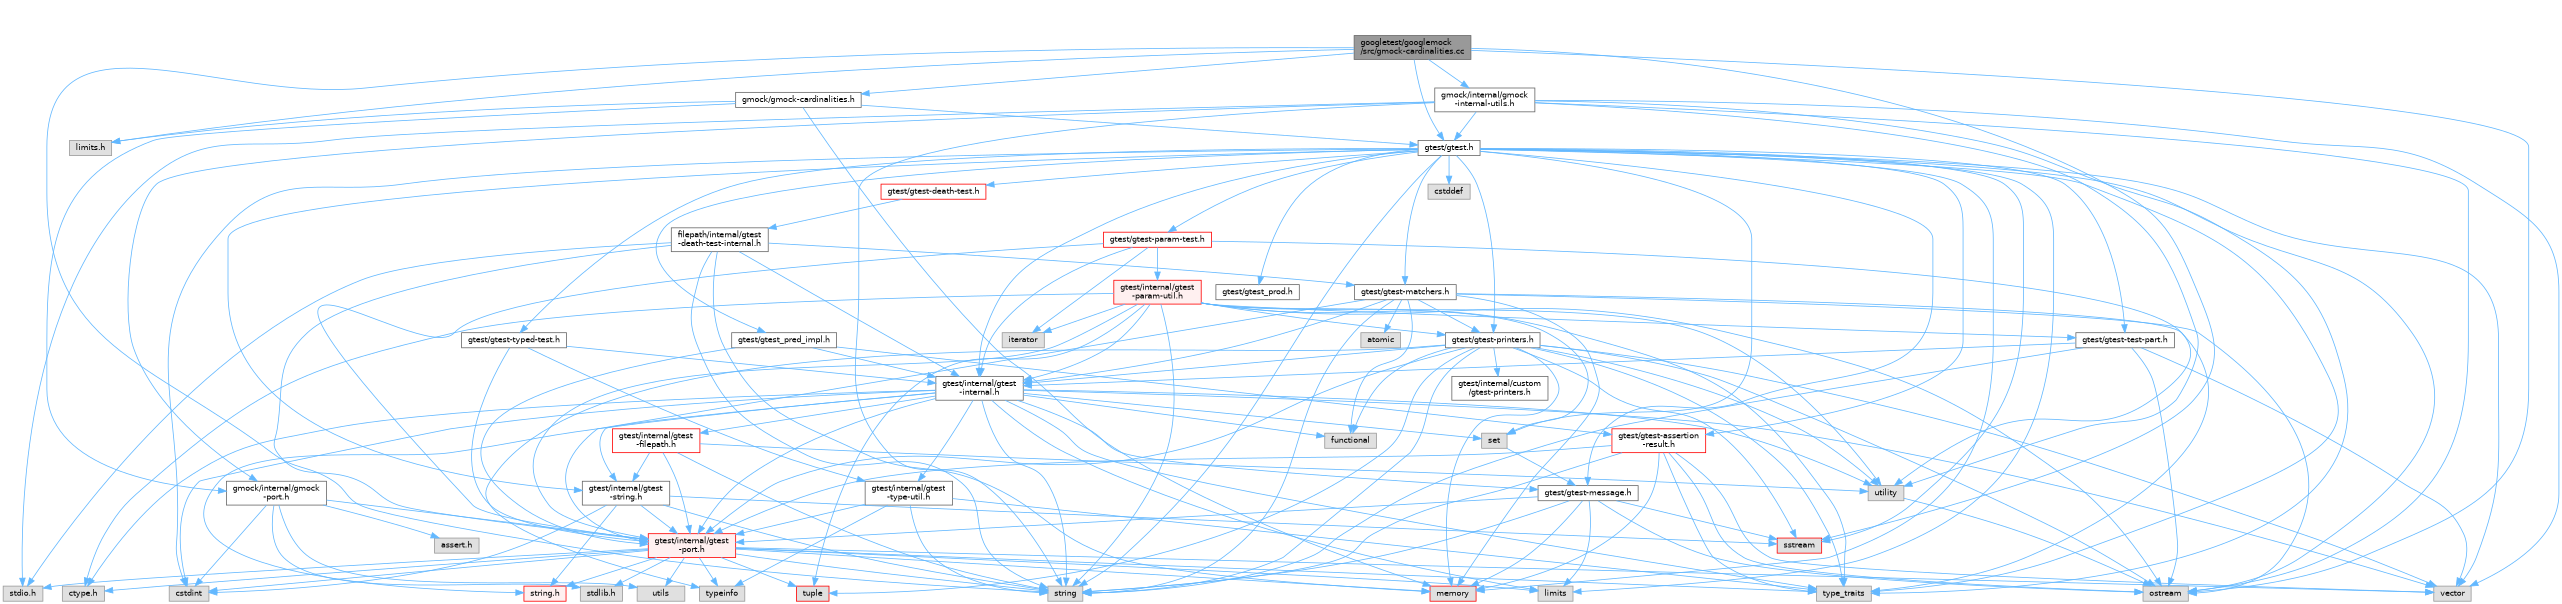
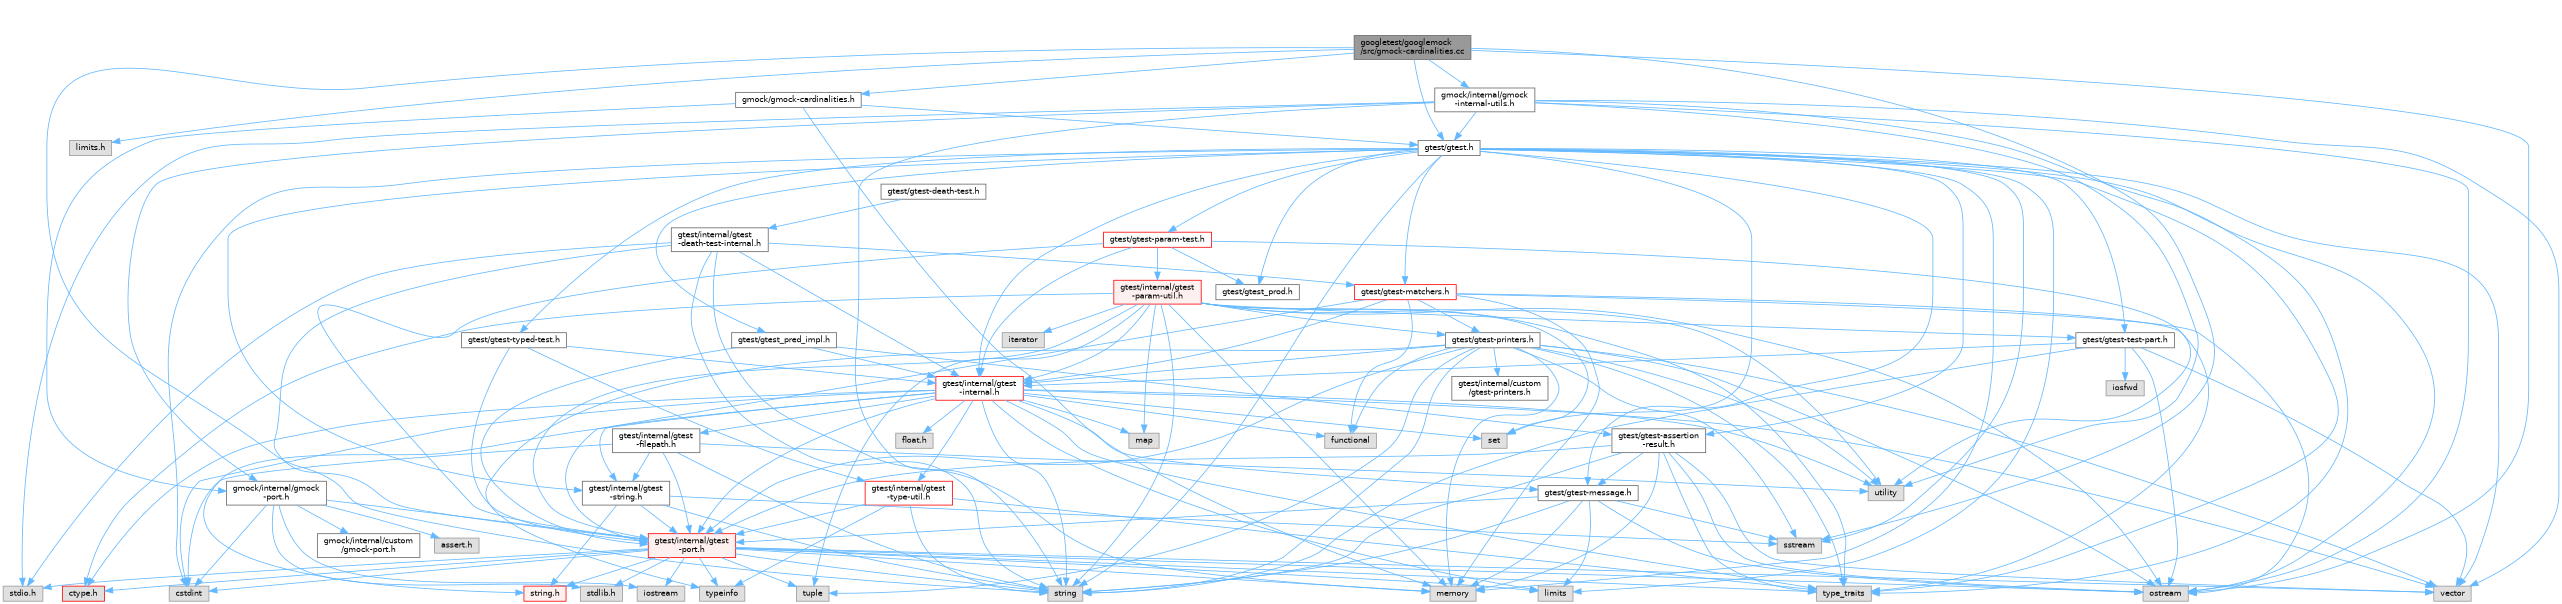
edge "gmock/gmock-cardinalities.h" -> "limits.h": removed
edge "gtest/gtest.h" -> "gtest/gtest-death-test.h": removed
node "gtest/gtest-death-test.h": color red -> grey40
node "cstddef": removed
edge "gtest/gtest.h" -> "gtest/gtest-printers.h": removed
node "filepath/internal/gtest -death-test-internal.h": label "filepath/internal/gtest -death-test-internal.h" -> "gtest/internal/gtest -death-test-internal.h"
edge "gtest/gtest-param-test.h" -> "iterator": now "gtest/gtest-param-test.h" -> "gtest/gtest_prod.h"
node "gtest/gtest-matchers.h": color grey40 -> red
node "atomic": removed
node "gtest/internal/gtest -internal.h": color grey40 -> red
node "iosfwd": added
node "gtest/internal/gtest -filepath.h": color red -> grey40
node "float.h": added
node "map": added
node "gtest/gtest-assertion -result.h": color red -> grey40
edge "gtest/internal/gtest -param-util.h" -> "memory": added
edge "set" -> "gtest/gtest-message.h": now "gtest/gtest-assertion -result.h" -> "gtest/gtest-message.h"
edge "gtest/gtest-matchers.h" -> "string": removed
node "gtest/internal/gtest -type-util.h": color grey40 -> red
edge "utility" -> "ostream": now "gtest/internal/gtest -port.h" -> "ostream"
node "gmock/internal/custom /gmock-port.h": added
node "sstream": color red -> grey60
edge "gtest/internal/gtest -string.h" -> "cstdint": now "gtest/internal/gtest -filepath.h" -> "cstdint"
node "ctype.h": color grey60 -> red
node "utils": label "utils" -> "iostream"
node "tuple": color red -> grey60
node "memory": color red -> grey60
